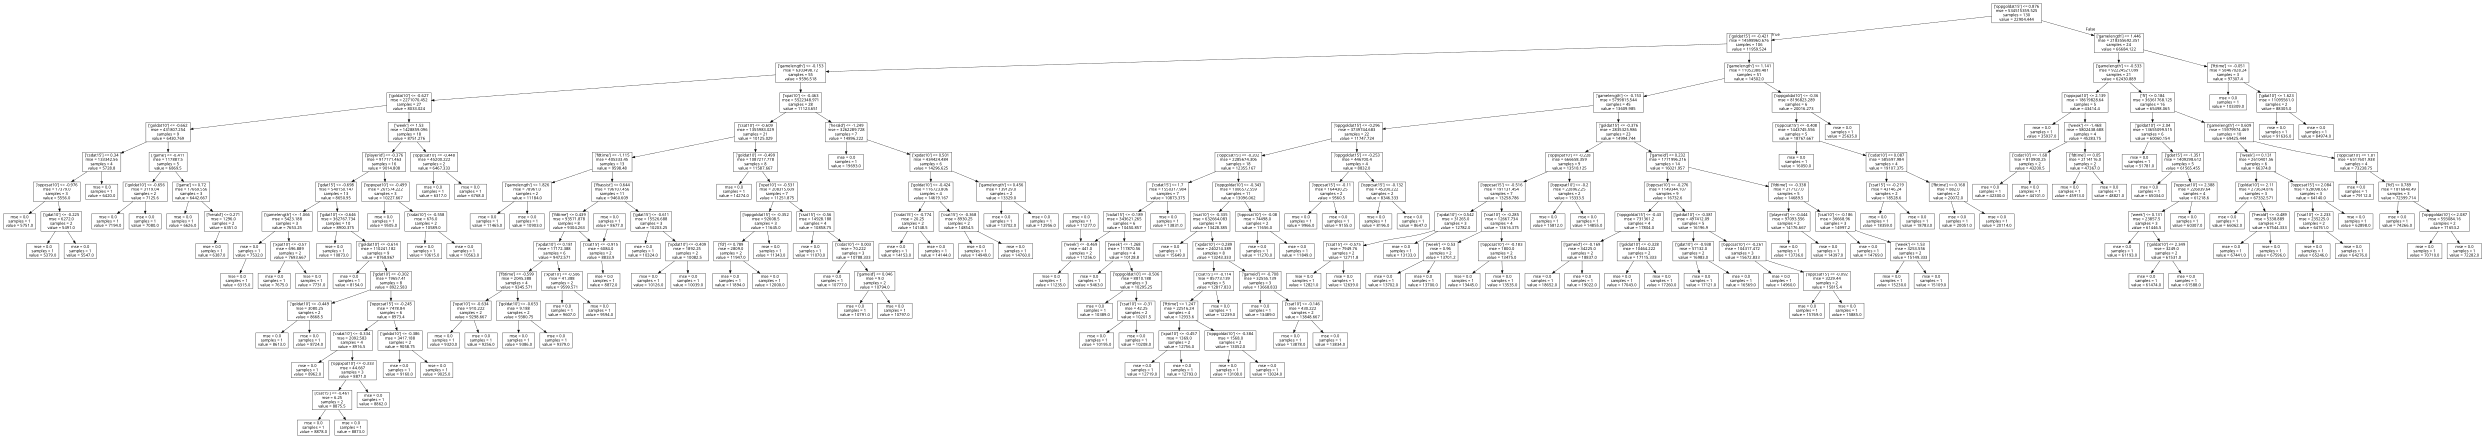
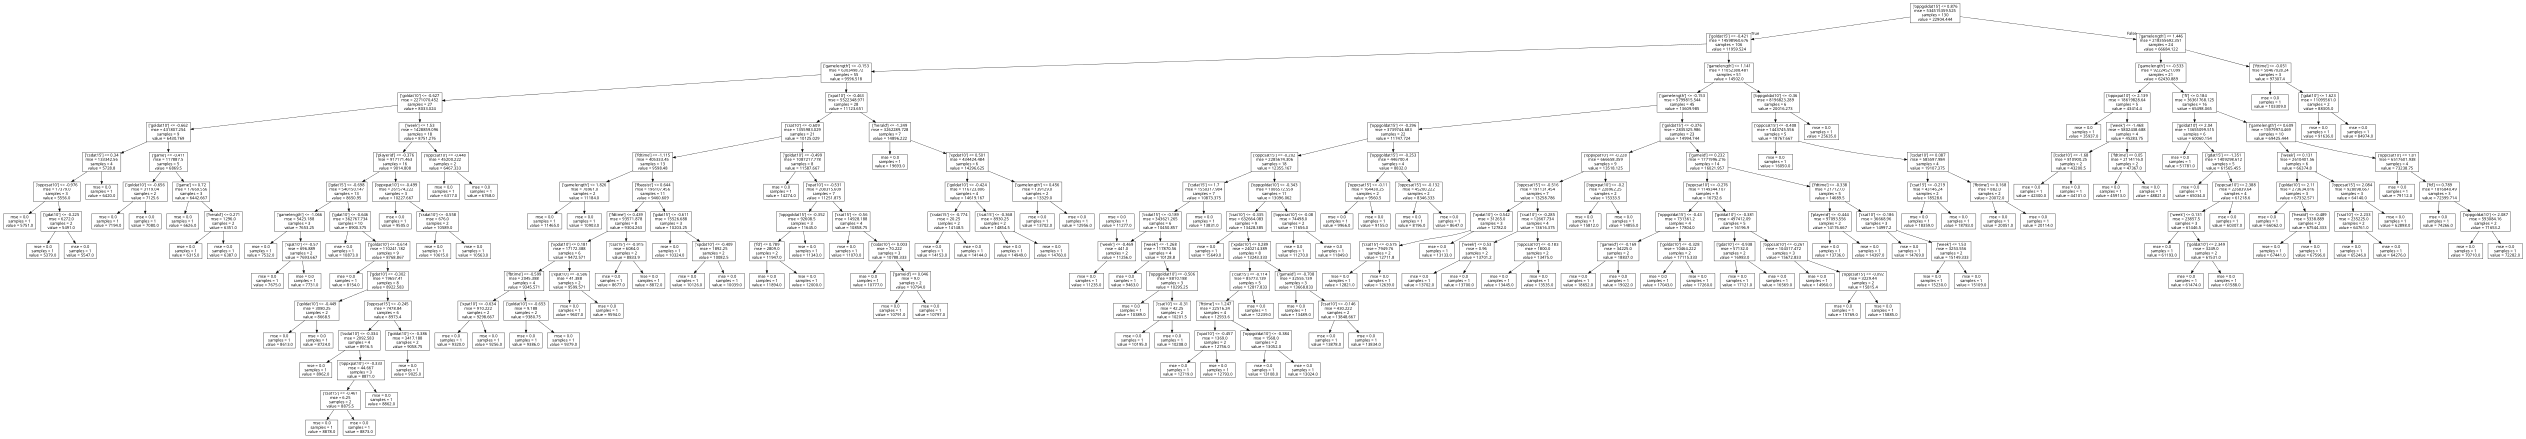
edge "mse = 0.0 samples = 1 value = 8677.0" -> "['csat15'] <= -0.915 mse = 6084.0 samples = 2 value = 8833.9": reversed
edge "mse = 0.0 samples = 1 value = 7532.0" -> "mse = 0.0 samples = 1 value = 6315.0": now "['herald'] <= 0.271 mse = 1296.0 samples = 2 value = 6351.0" -> "mse = 0.0 samples = 1 value = 6315.0"
node "mse = 0.0 samples = 1 value = 9160.0": removed
